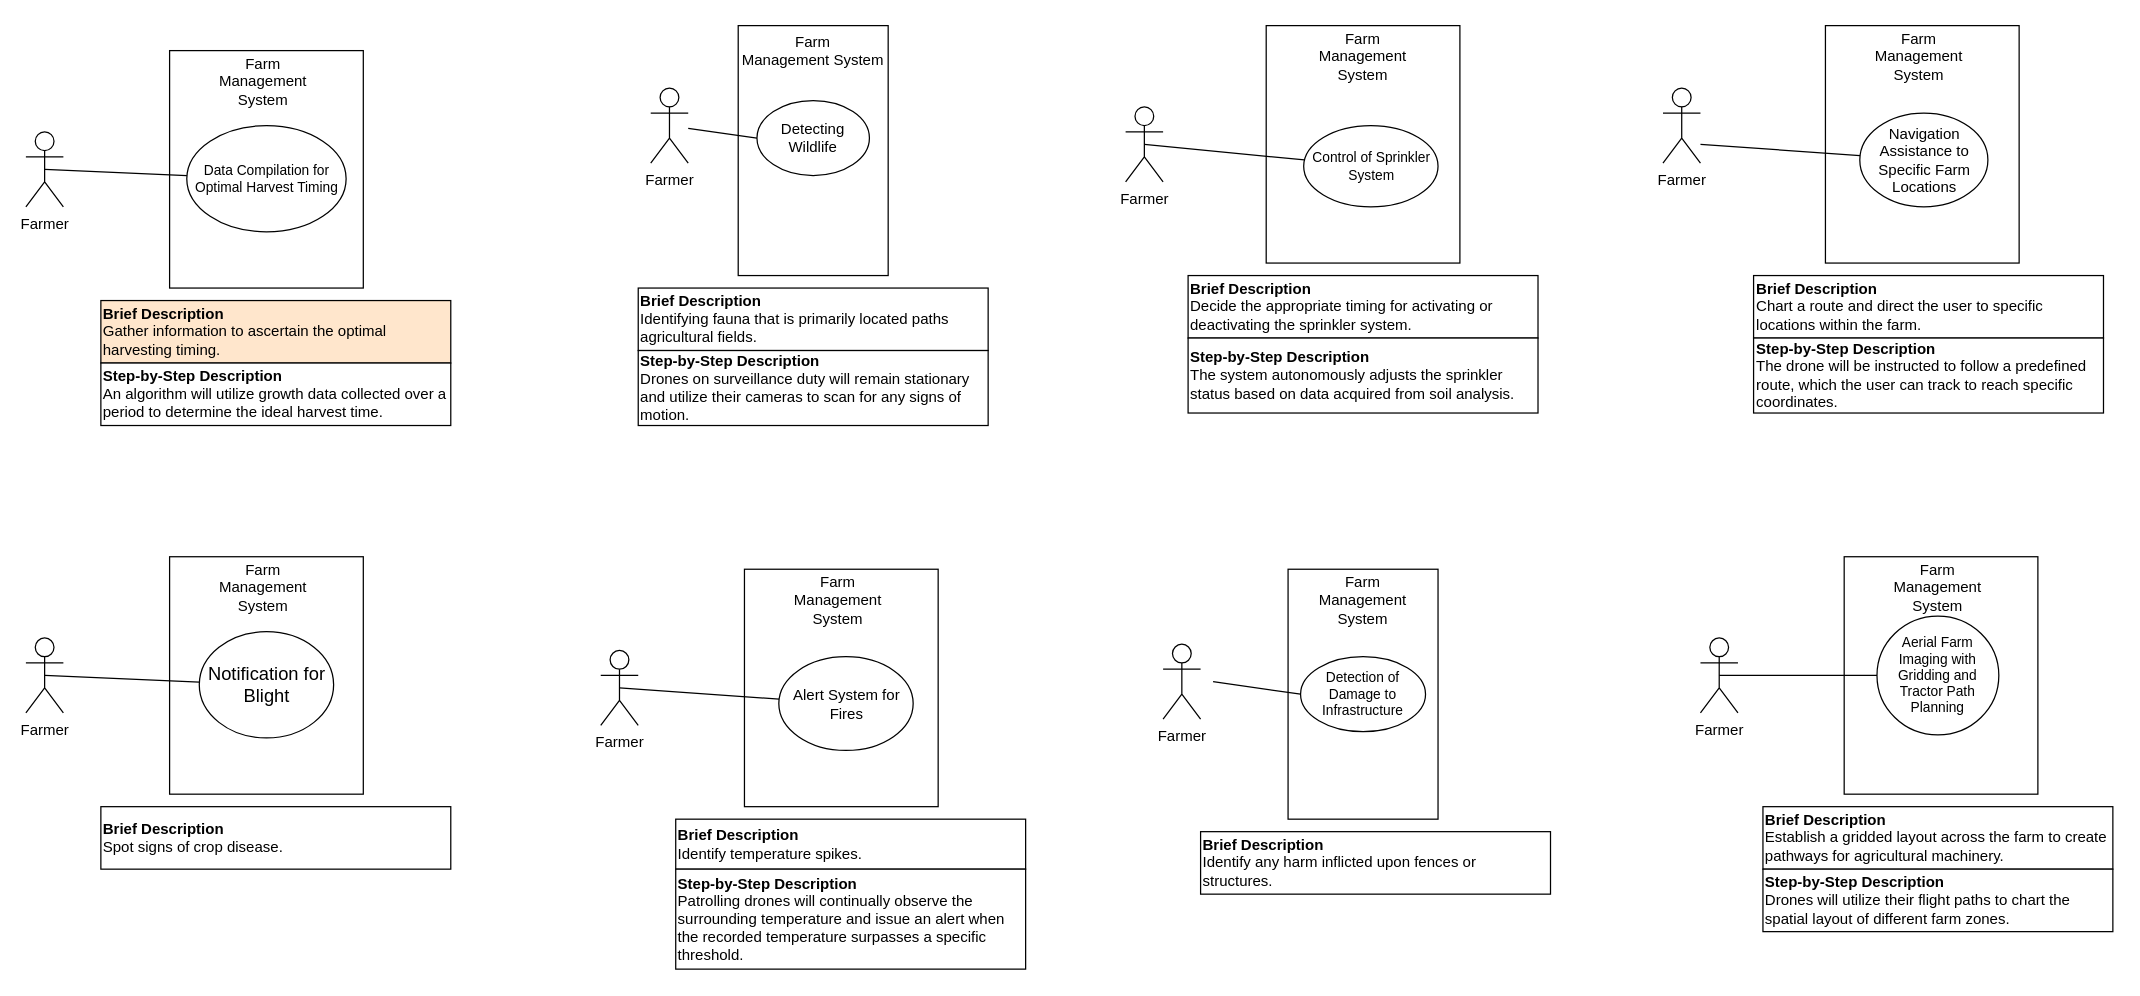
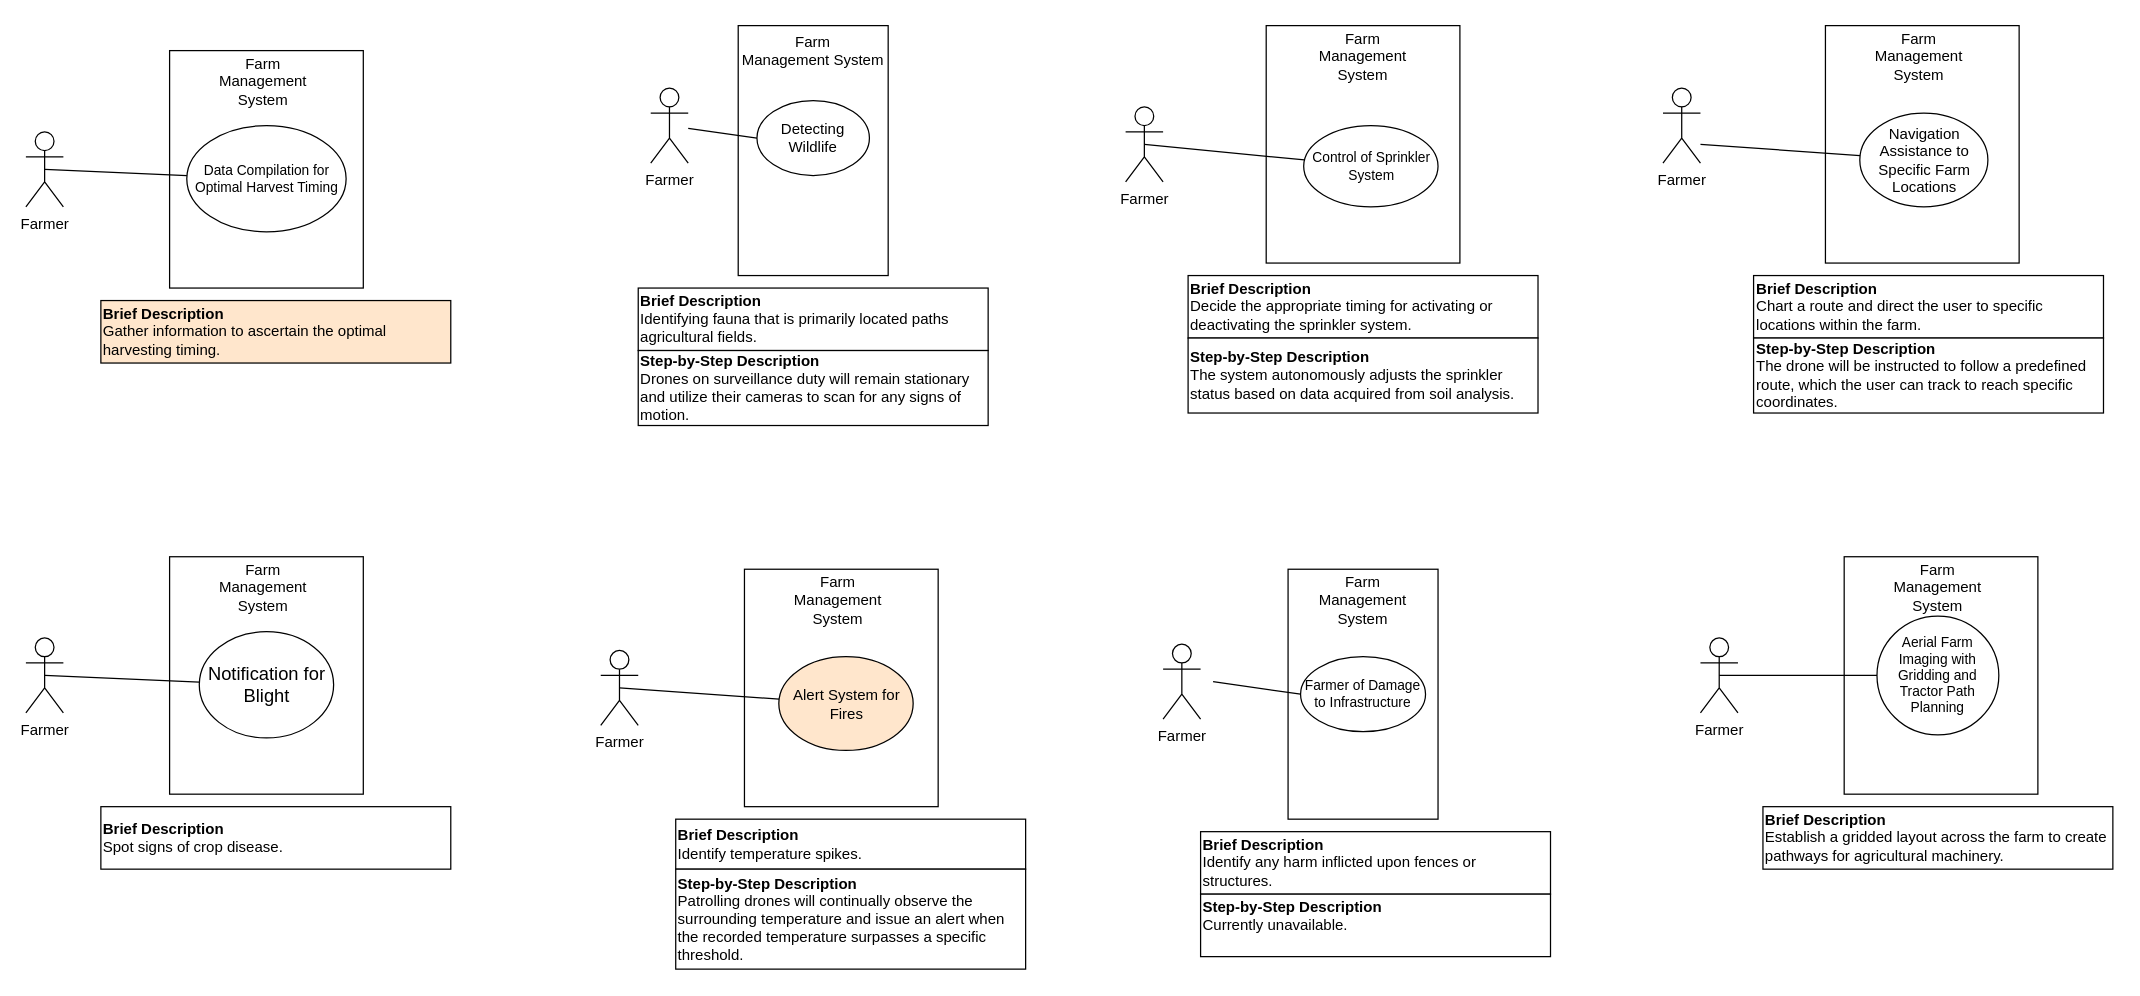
node "Step-by-Step Description An algorithm will utilize growth data collected over a period to determine the ideal harvest time.": removed
node "Detection of Damage to Infrastructure": label "Detection of Damage to Infrastructure" -> "Farmer of Damage to Infrastructure"
node "Alert System for Fires": fillcolor #ffffff -> #ffe6cc
node "Step-by-Step Description Drones will utilize their flight paths to chart the spatial layout of different farm zones.": removed
node "Step-by-Step Description Currently unavailable.": added
